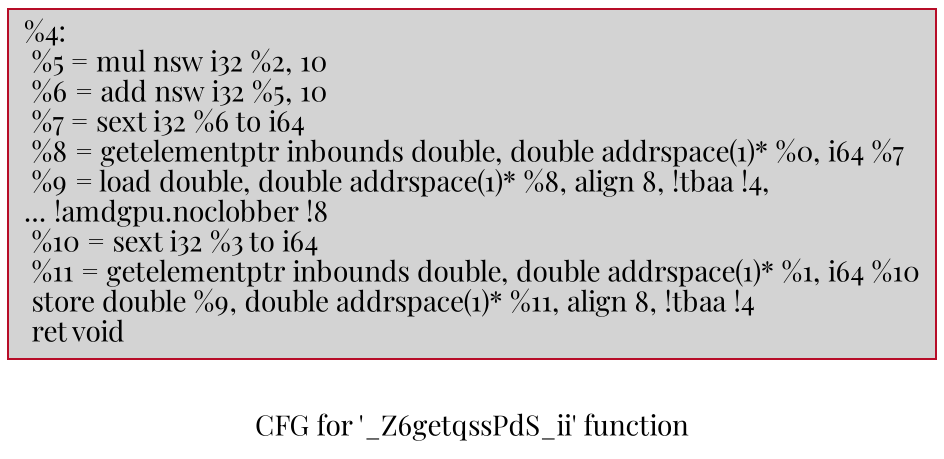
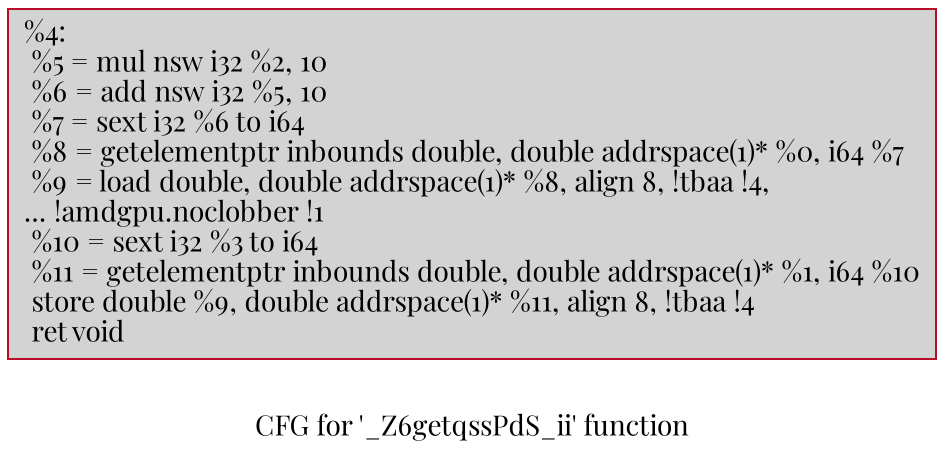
node "%4:": text "... !amdgpu.noclobber !8" -> "... !amdgpu.noclobber !1"
